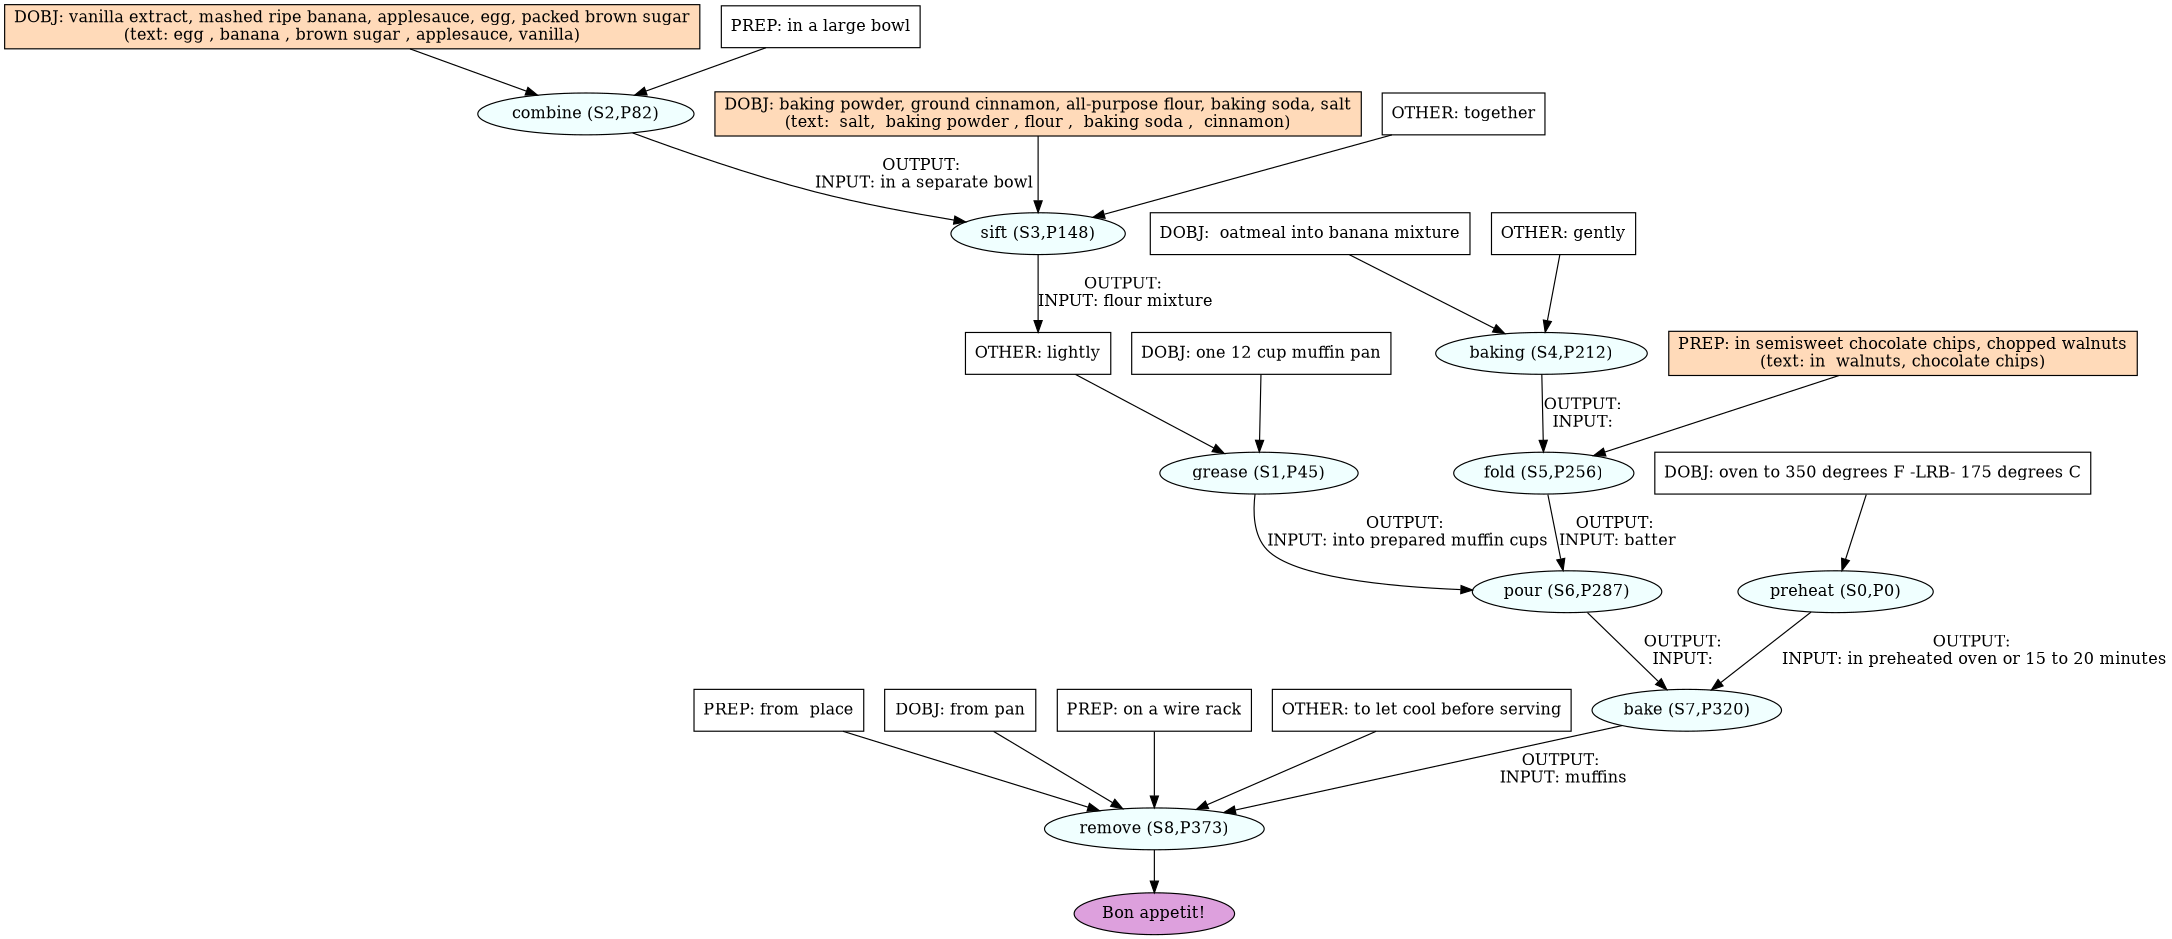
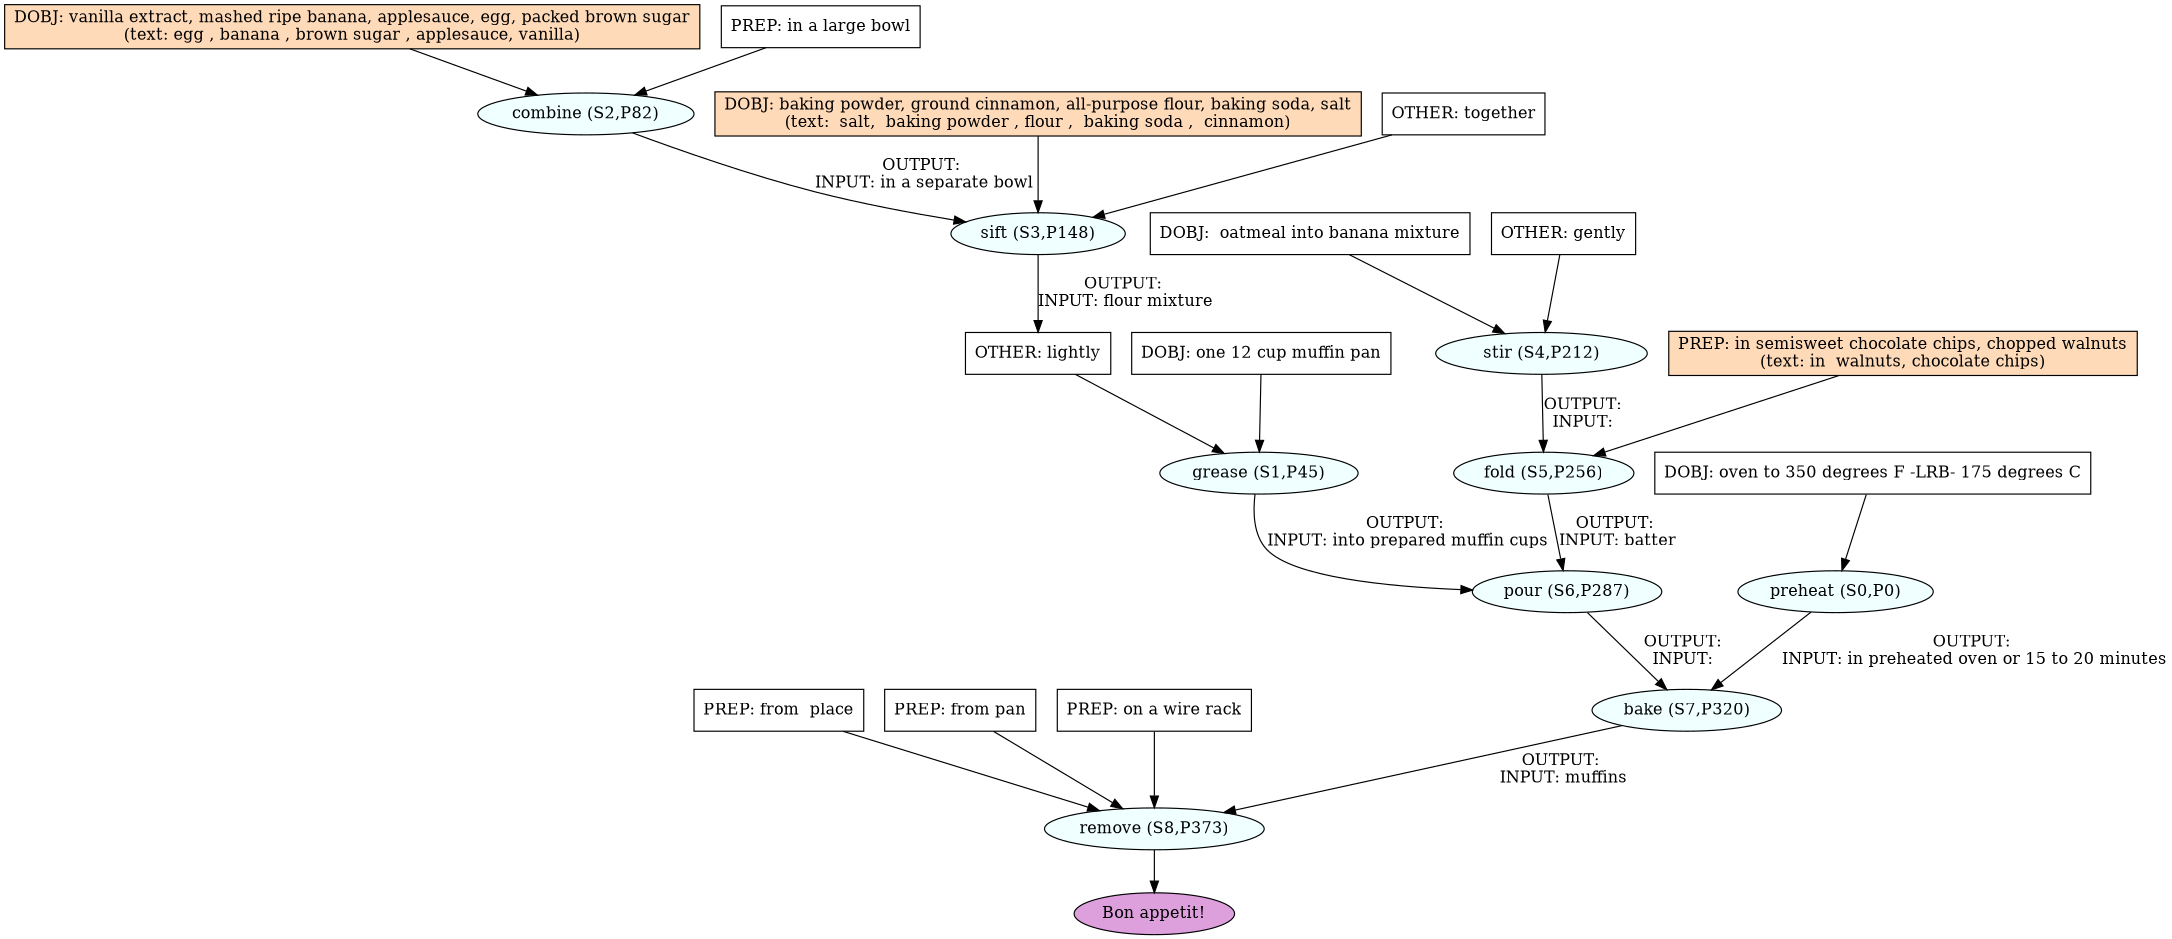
node "baking (S4,P212)": label "baking (S4,P212)" -> "stir (S4,P212)"
node "DOBJ: from pan": label "DOBJ: from pan" -> "PREP: from pan"
node "OTHER: to let cool before serving": removed
